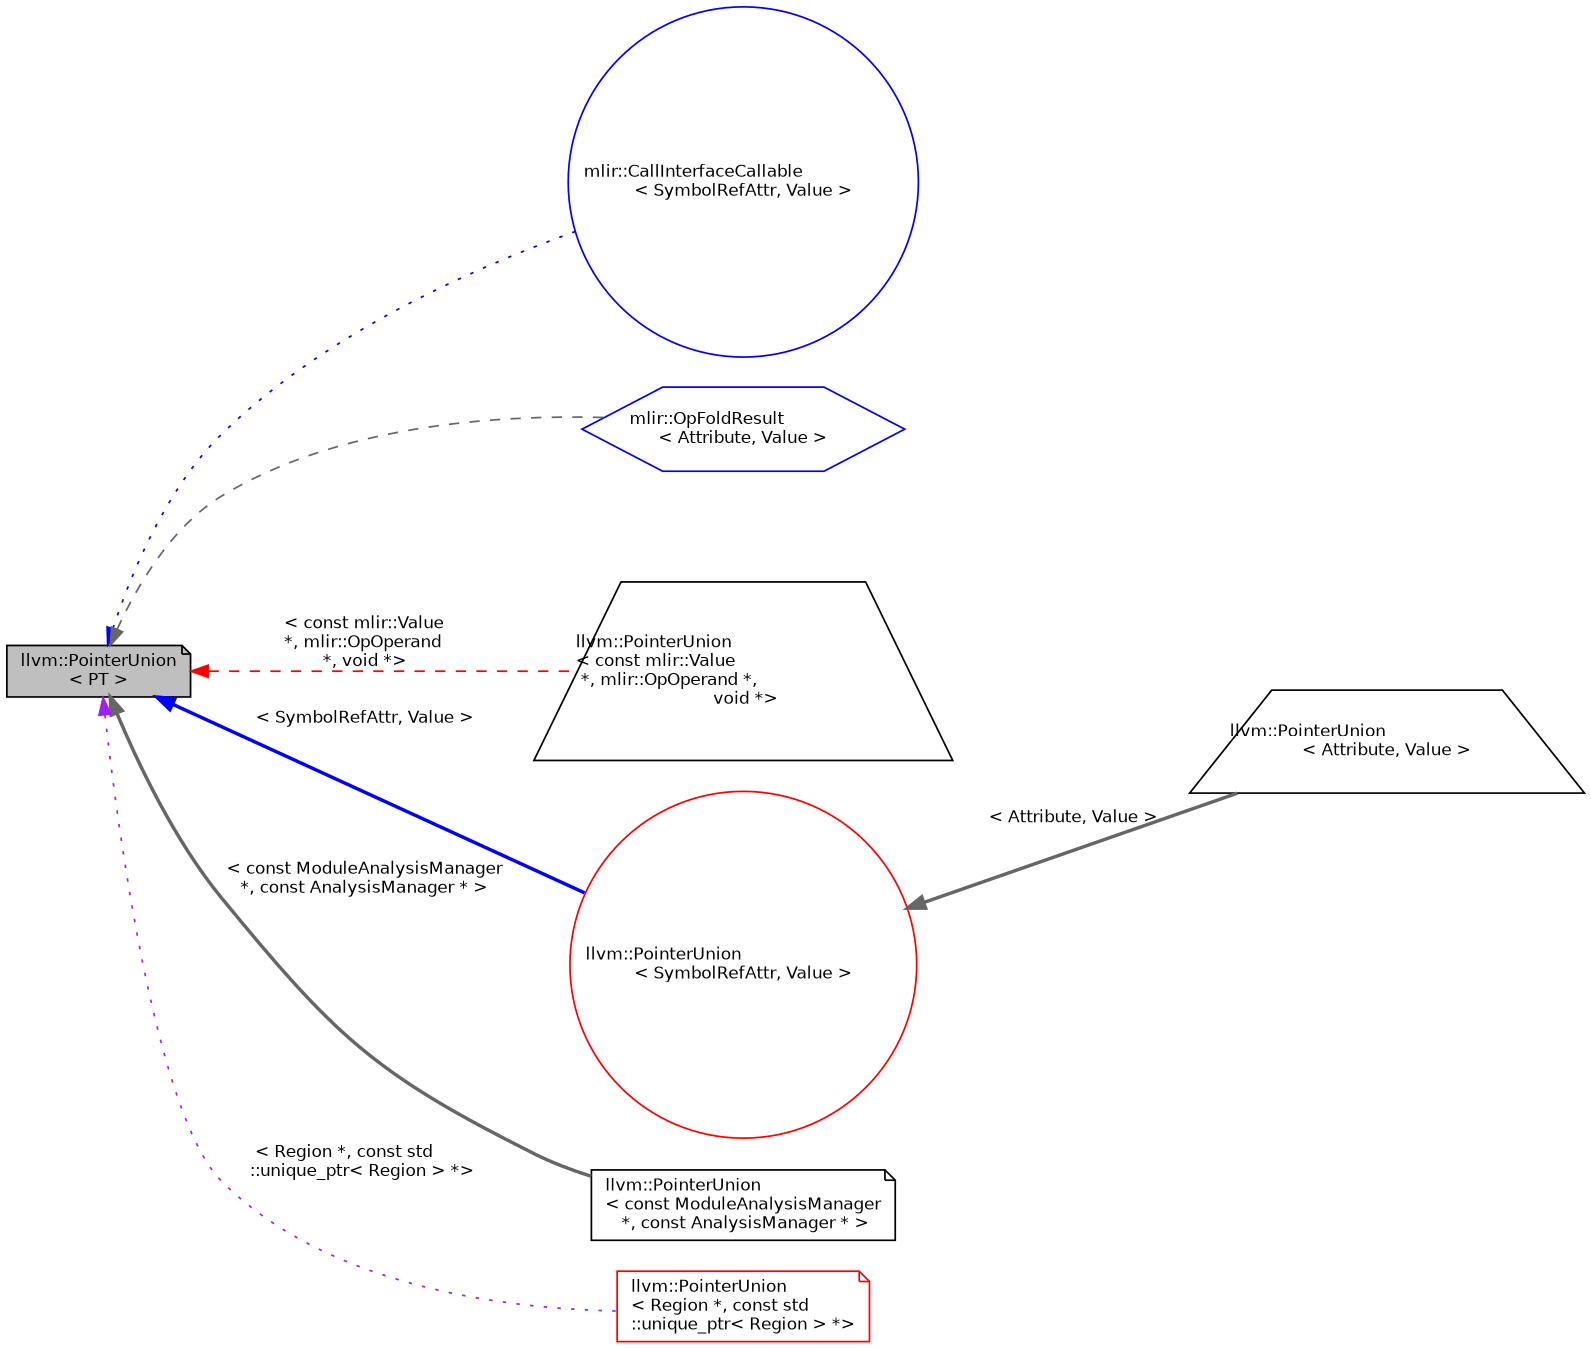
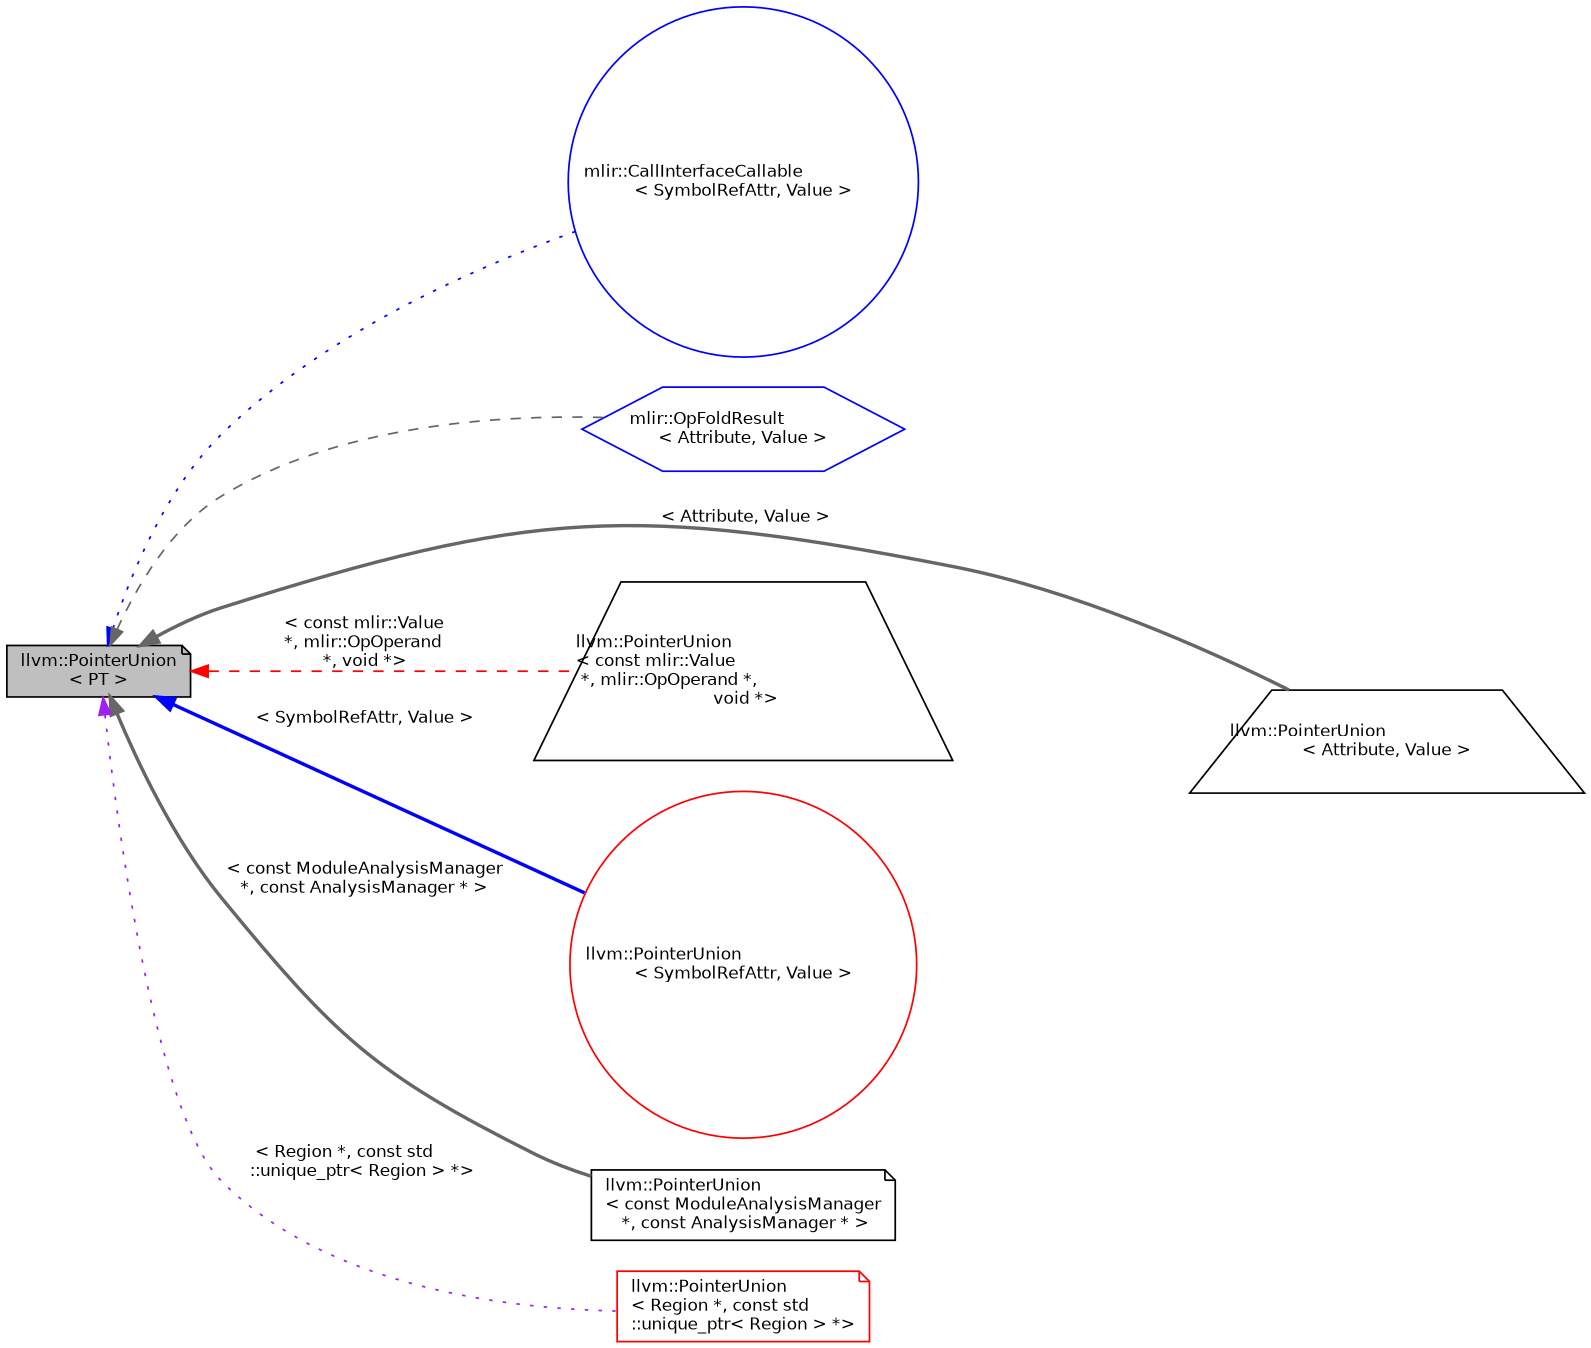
edge "llvm::PointerUnion < Attribute, Value >" -> "llvm::PointerUnion < SymbolRefAttr, Value >": now "llvm::PointerUnion < Attribute, Value >" -> "llvm::PointerUnion < PT >"
